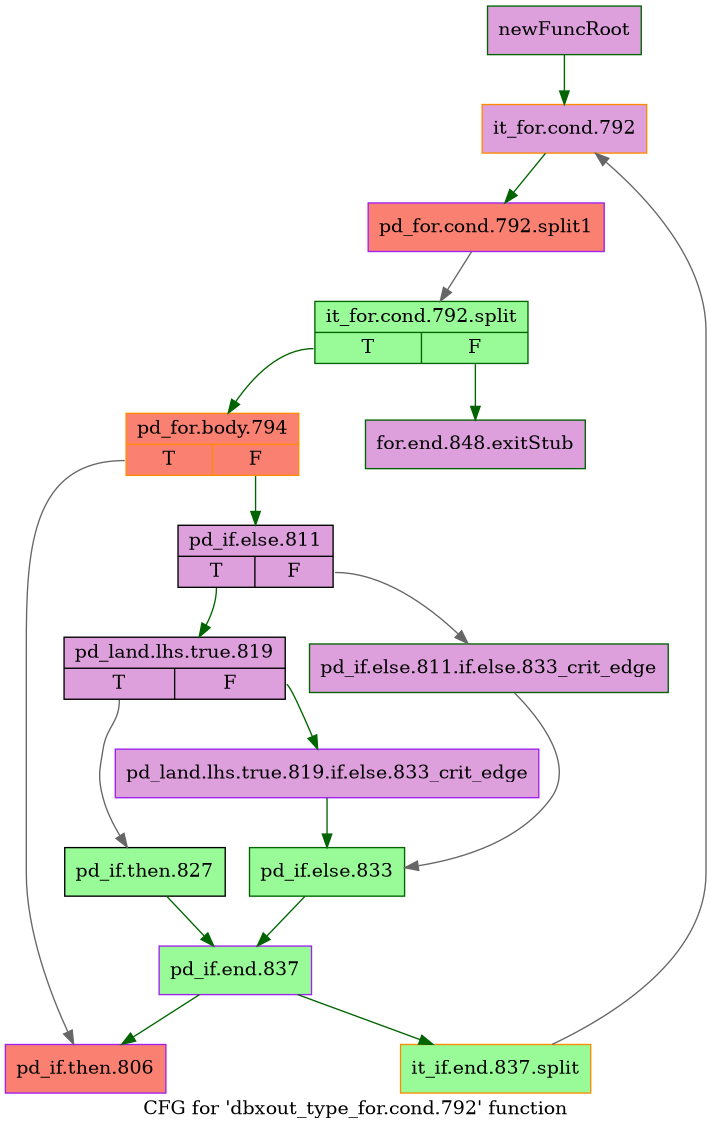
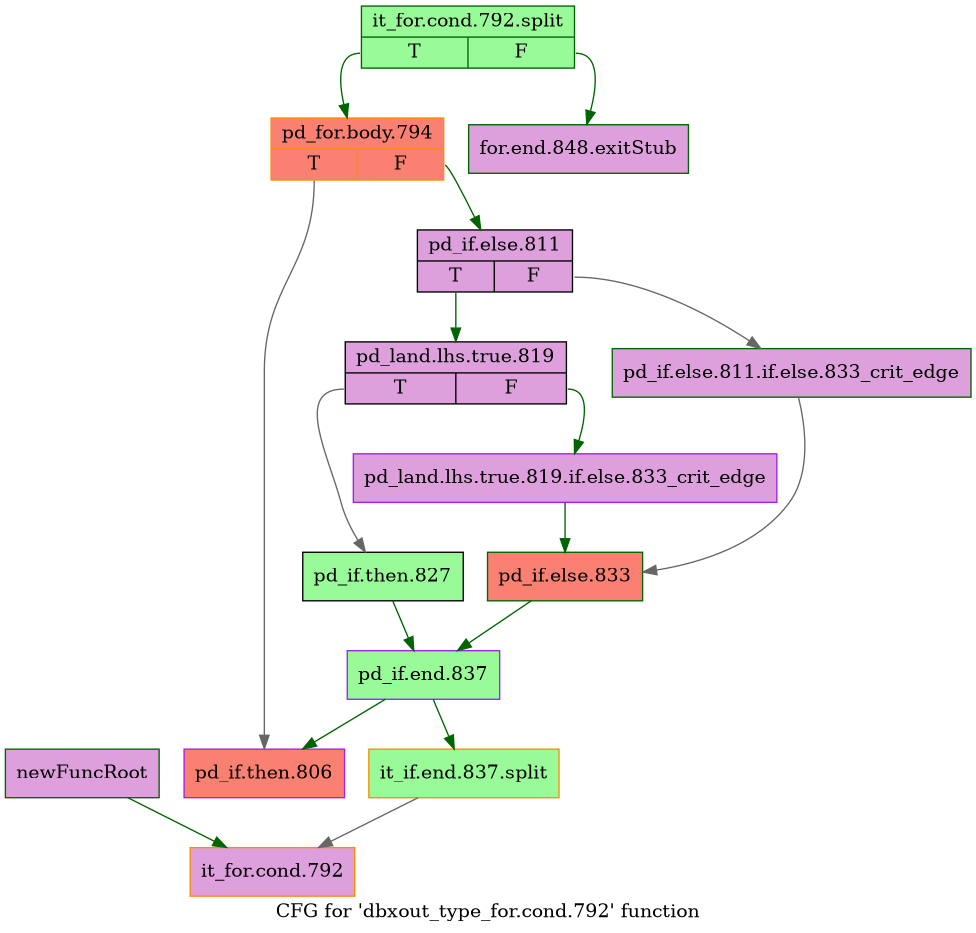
node "pd_for.cond.792.split1": removed
node "pd_if.else.833": fillcolor palegreen -> salmon
